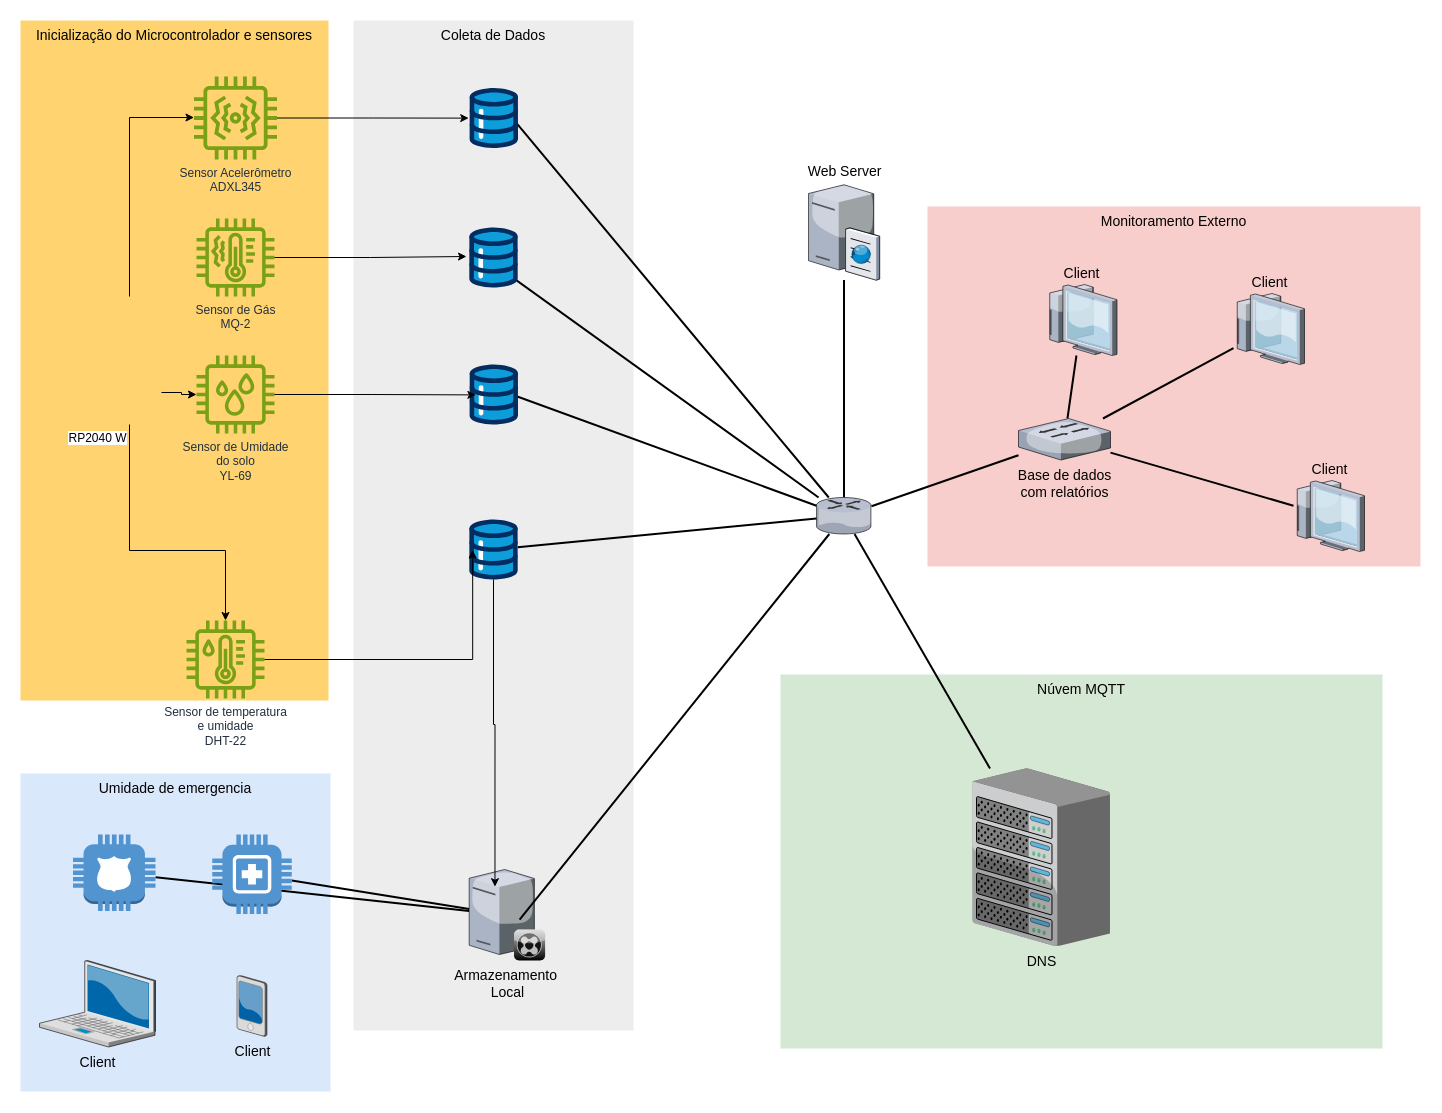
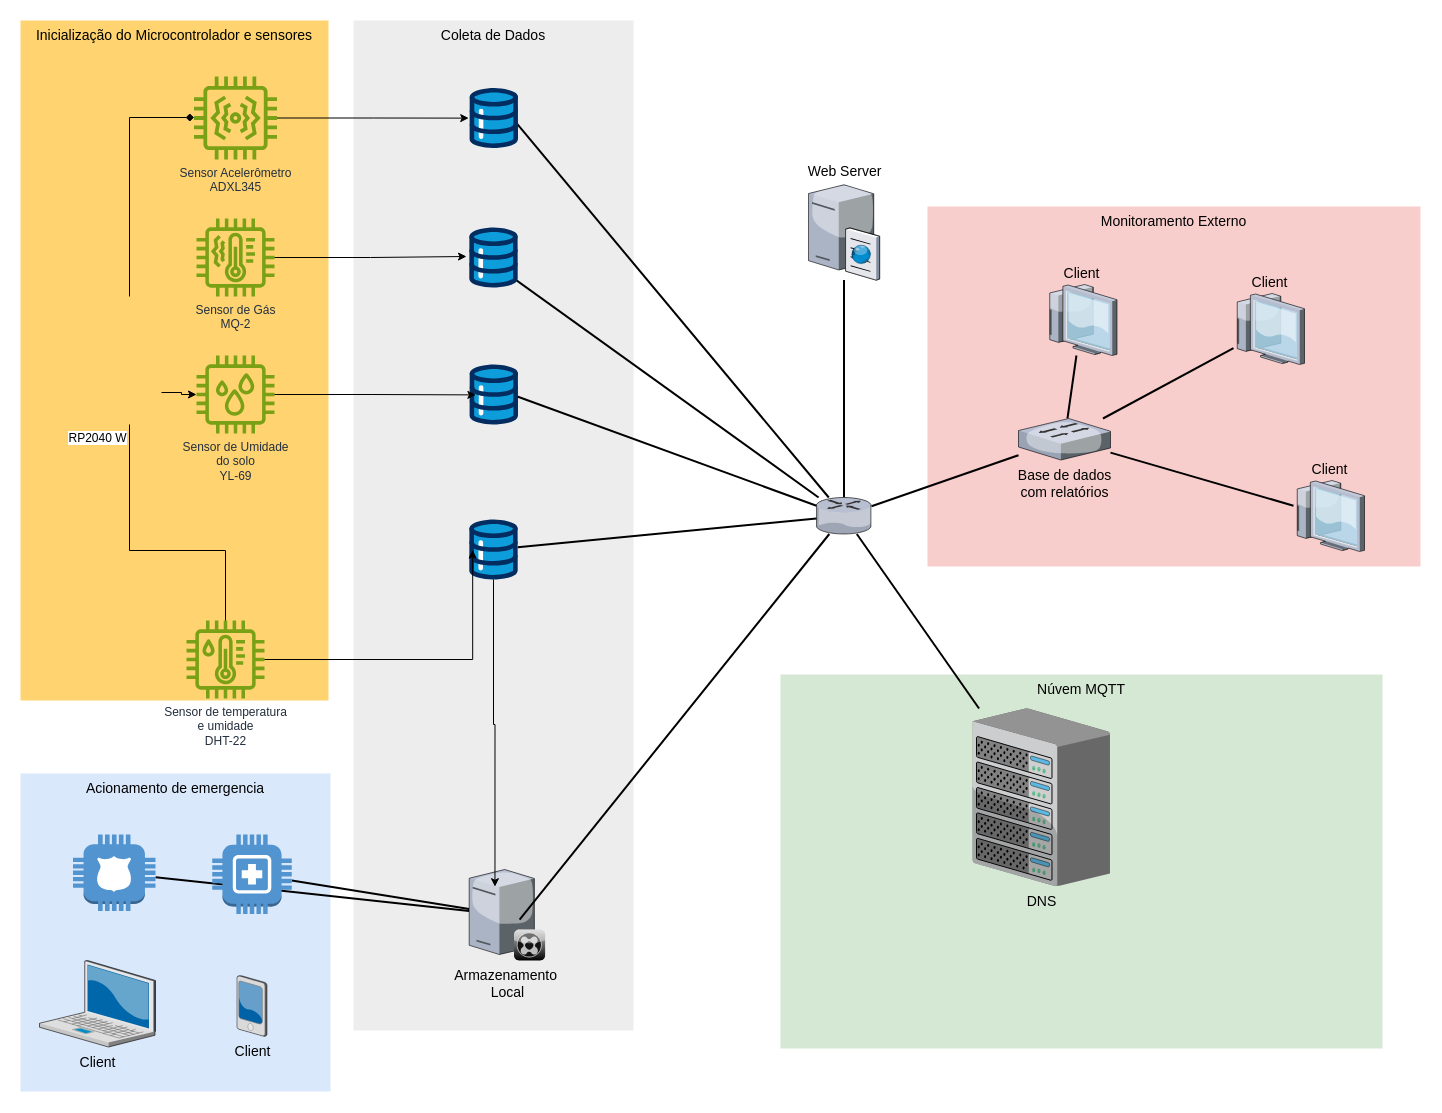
edge "RP2040 W" -> "Sensor Acelerômetro ADXL345": arrowhead classic -> diamond
edge "RP2040 W" -> "Sensor de temperatura e umidade DHT-22": arrowhead classic -> none
node "Umidade de emergencia": label "Umidade de emergencia" -> "Acionamento de emergencia"
node "DNS": moved (1041, 857) -> (1041, 797)
